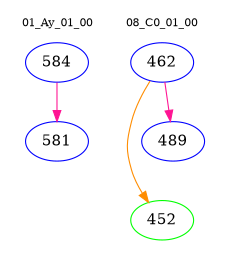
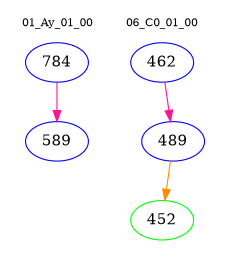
cluster "08_C0_01_00": label "08_C0_01_00" -> "06_C0_01_00"
node "584": label "584" -> "784"
edge "462" -> "452": now "489" -> "452"
node "581": label "581" -> "589"
